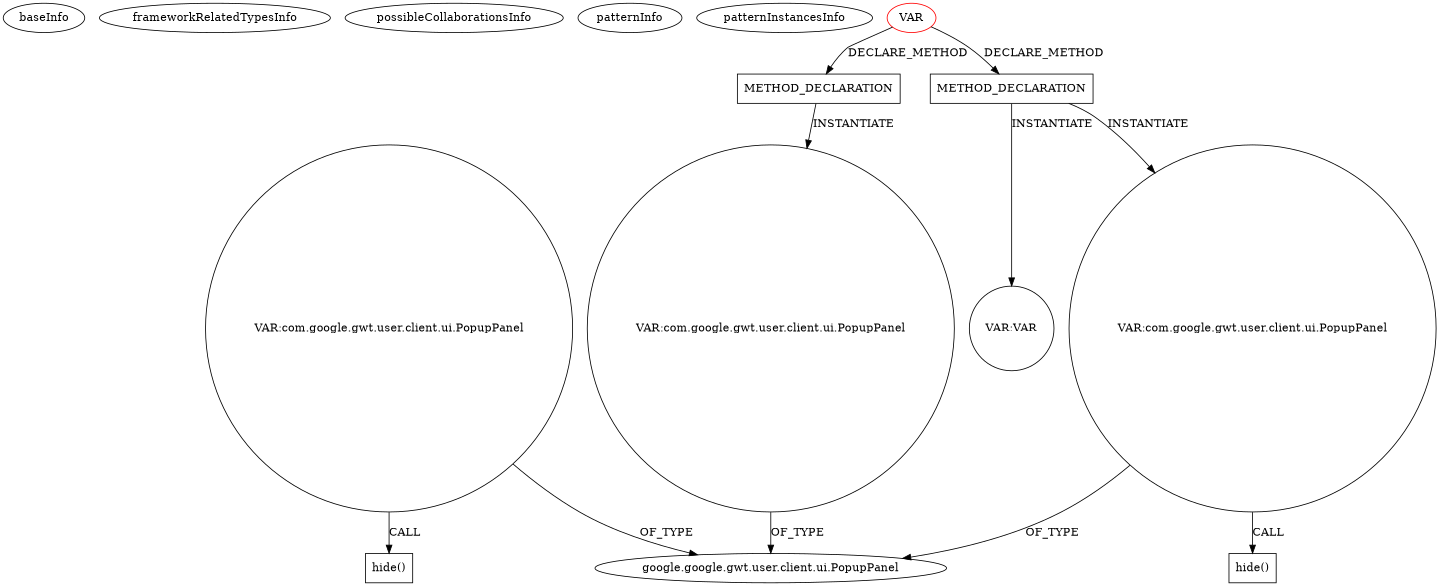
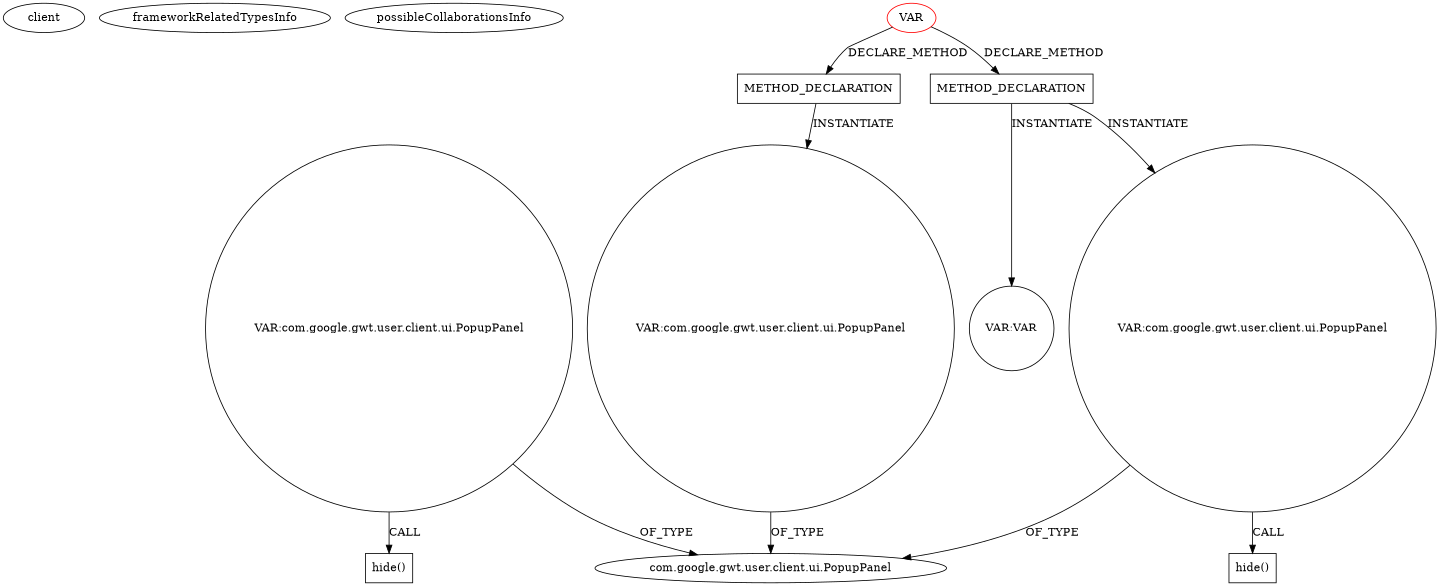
node "baseInfo": label "baseInfo" -> "client"
node "patternInfo": removed
node "patternInstancesInfo": removed
node "google.google.gwt.user.client.ui.PopupPanel": label "google.google.gwt.user.client.ui.PopupPanel" -> "com.google.gwt.user.client.ui.PopupPanel"
